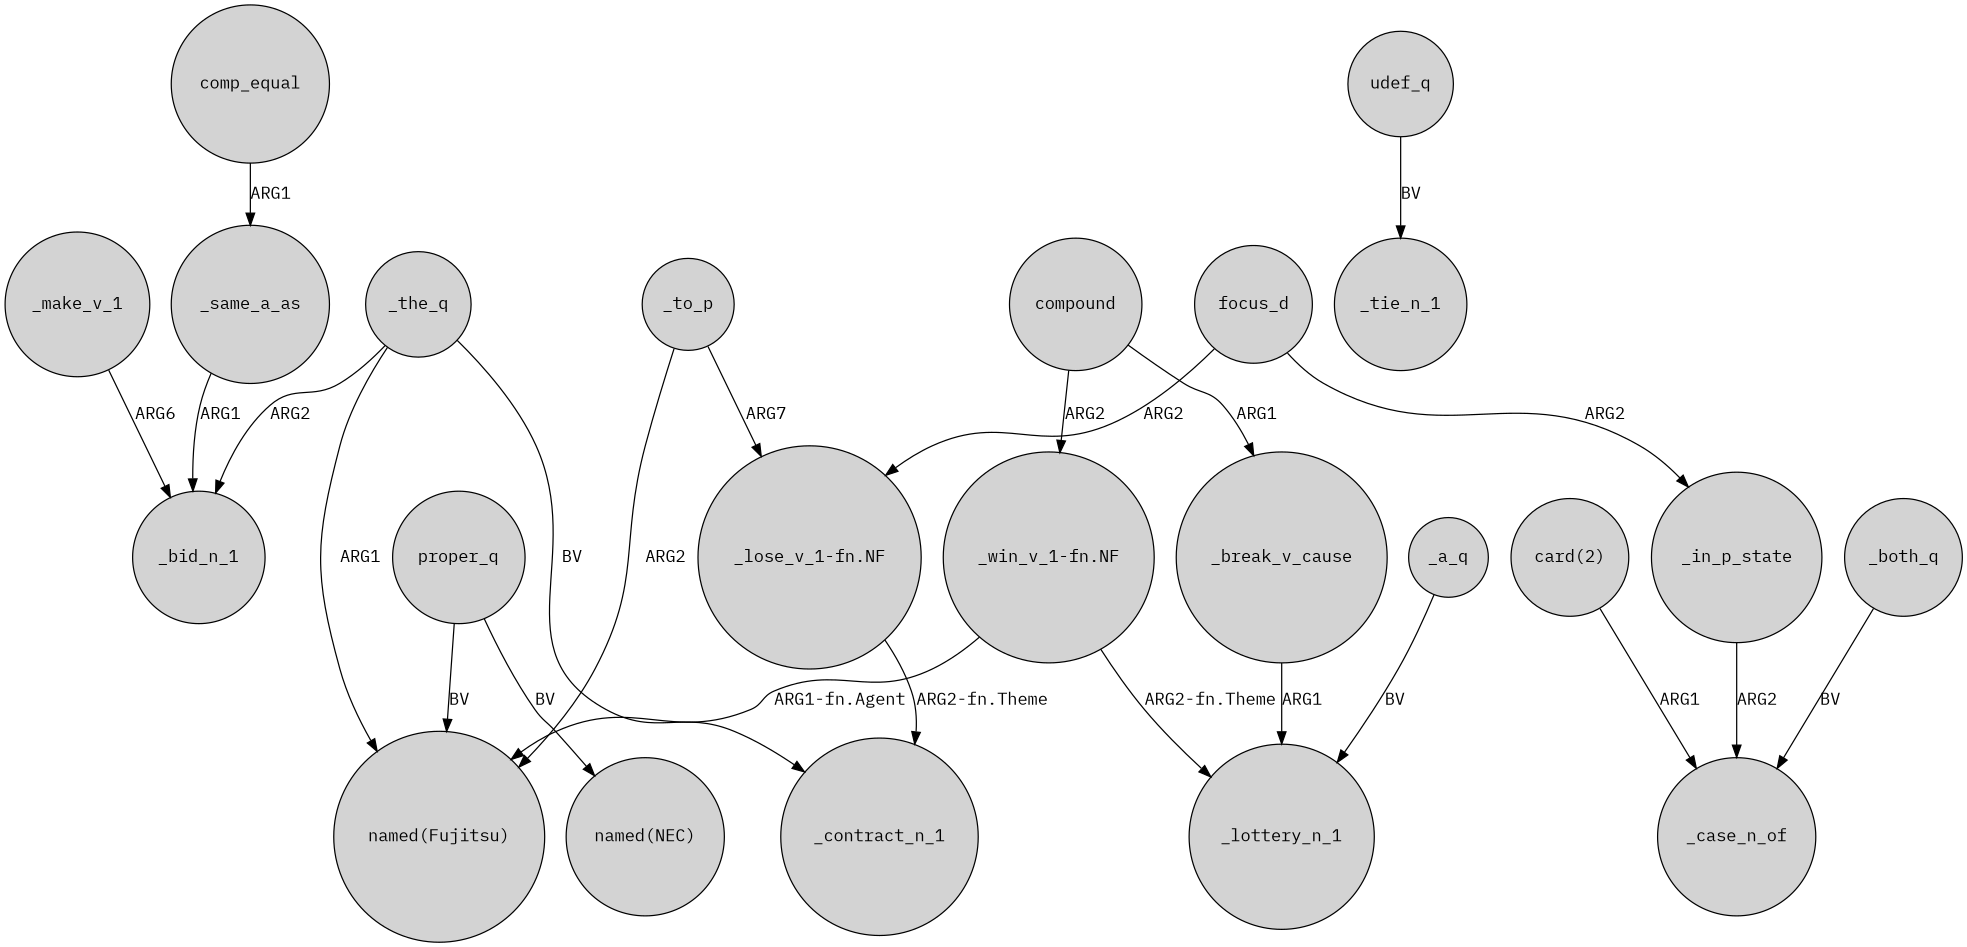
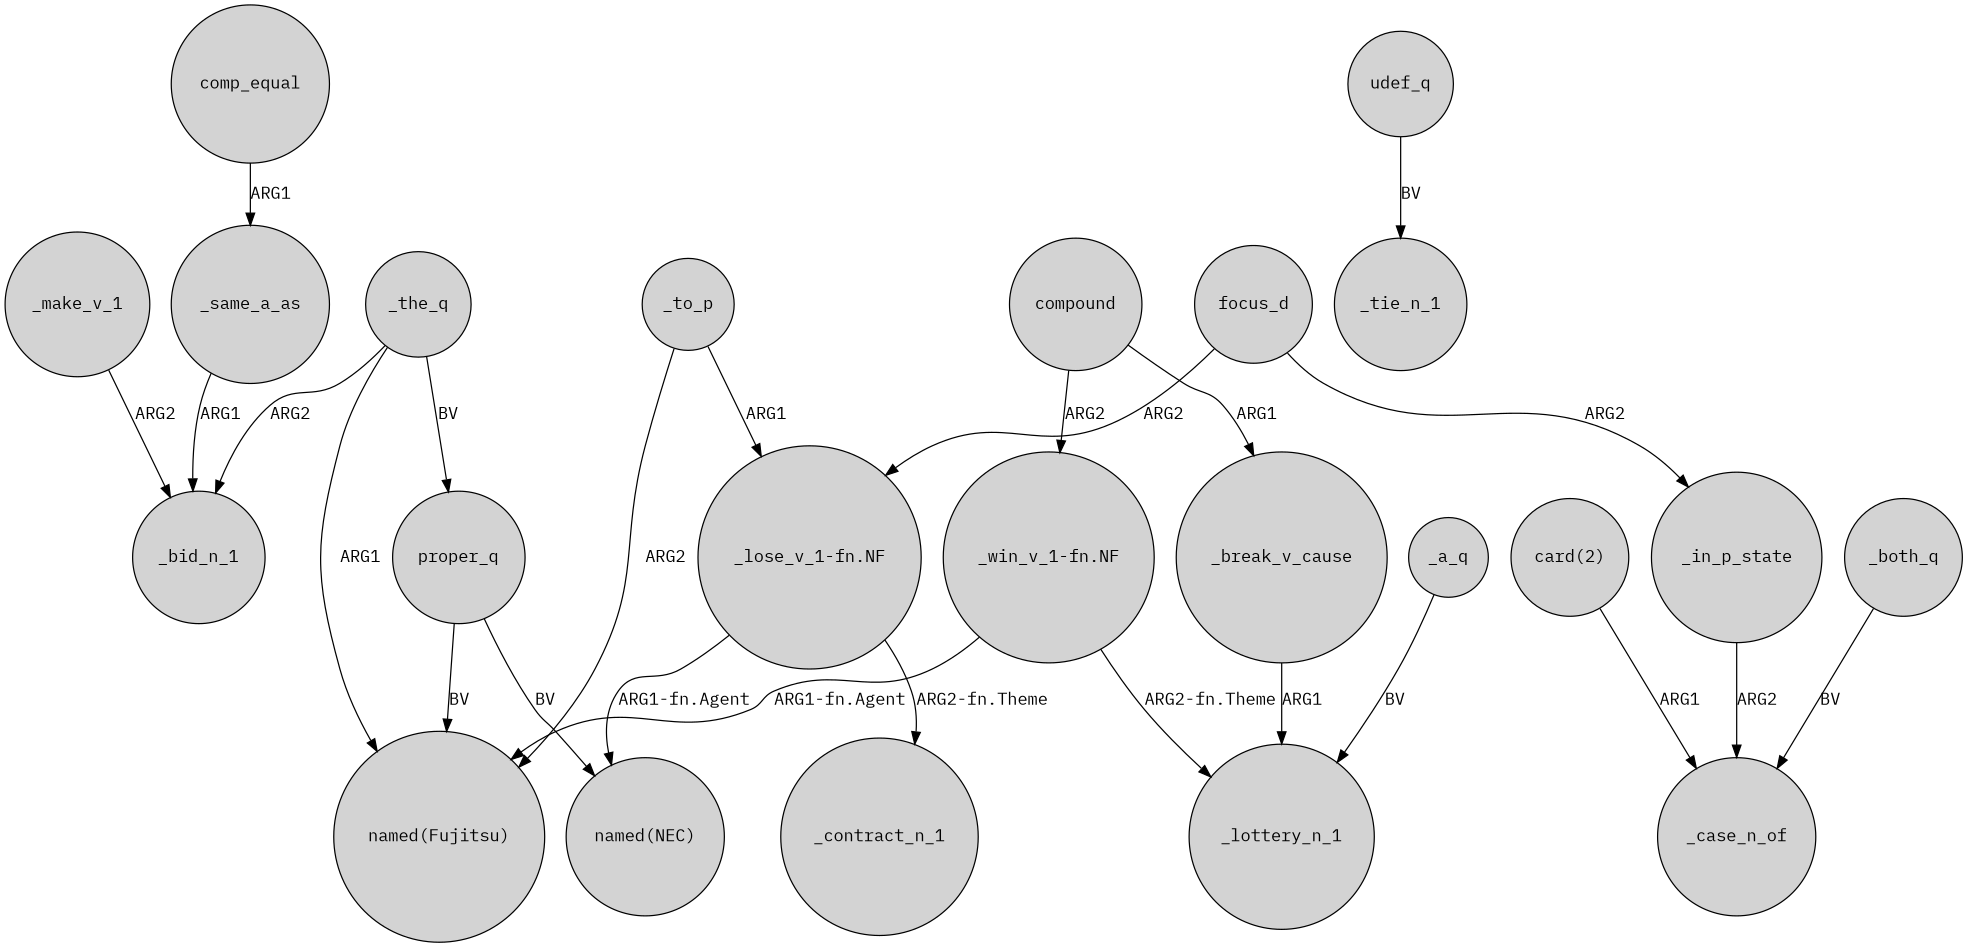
edge "_make_v_1" -> "_bid_n_1": label "ARG6" -> "ARG2"
edge "_to_p" -> "_lose_v_1-fn.NF": label "ARG7" -> "ARG1"
edge "_the_q" -> "_contract_n_1": now "_the_q" -> "proper_q"
edge "_lose_v_1-fn.NF" -> "named(NEC)": added, label "ARG1-fn.Agent"
